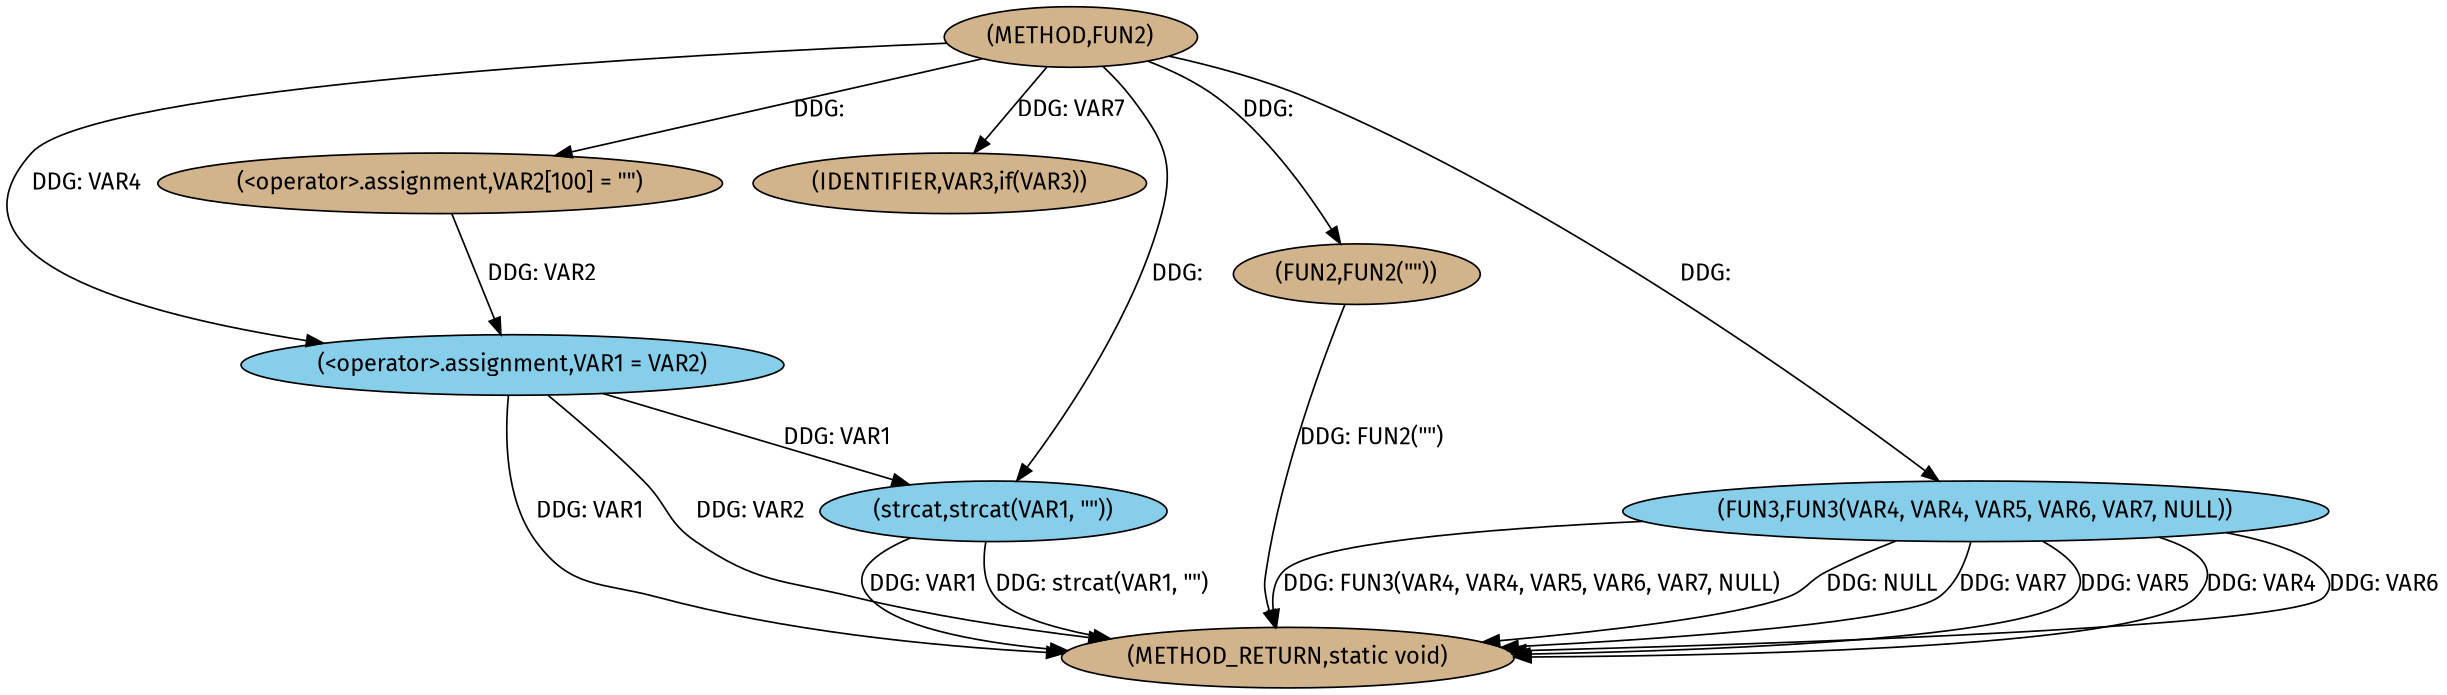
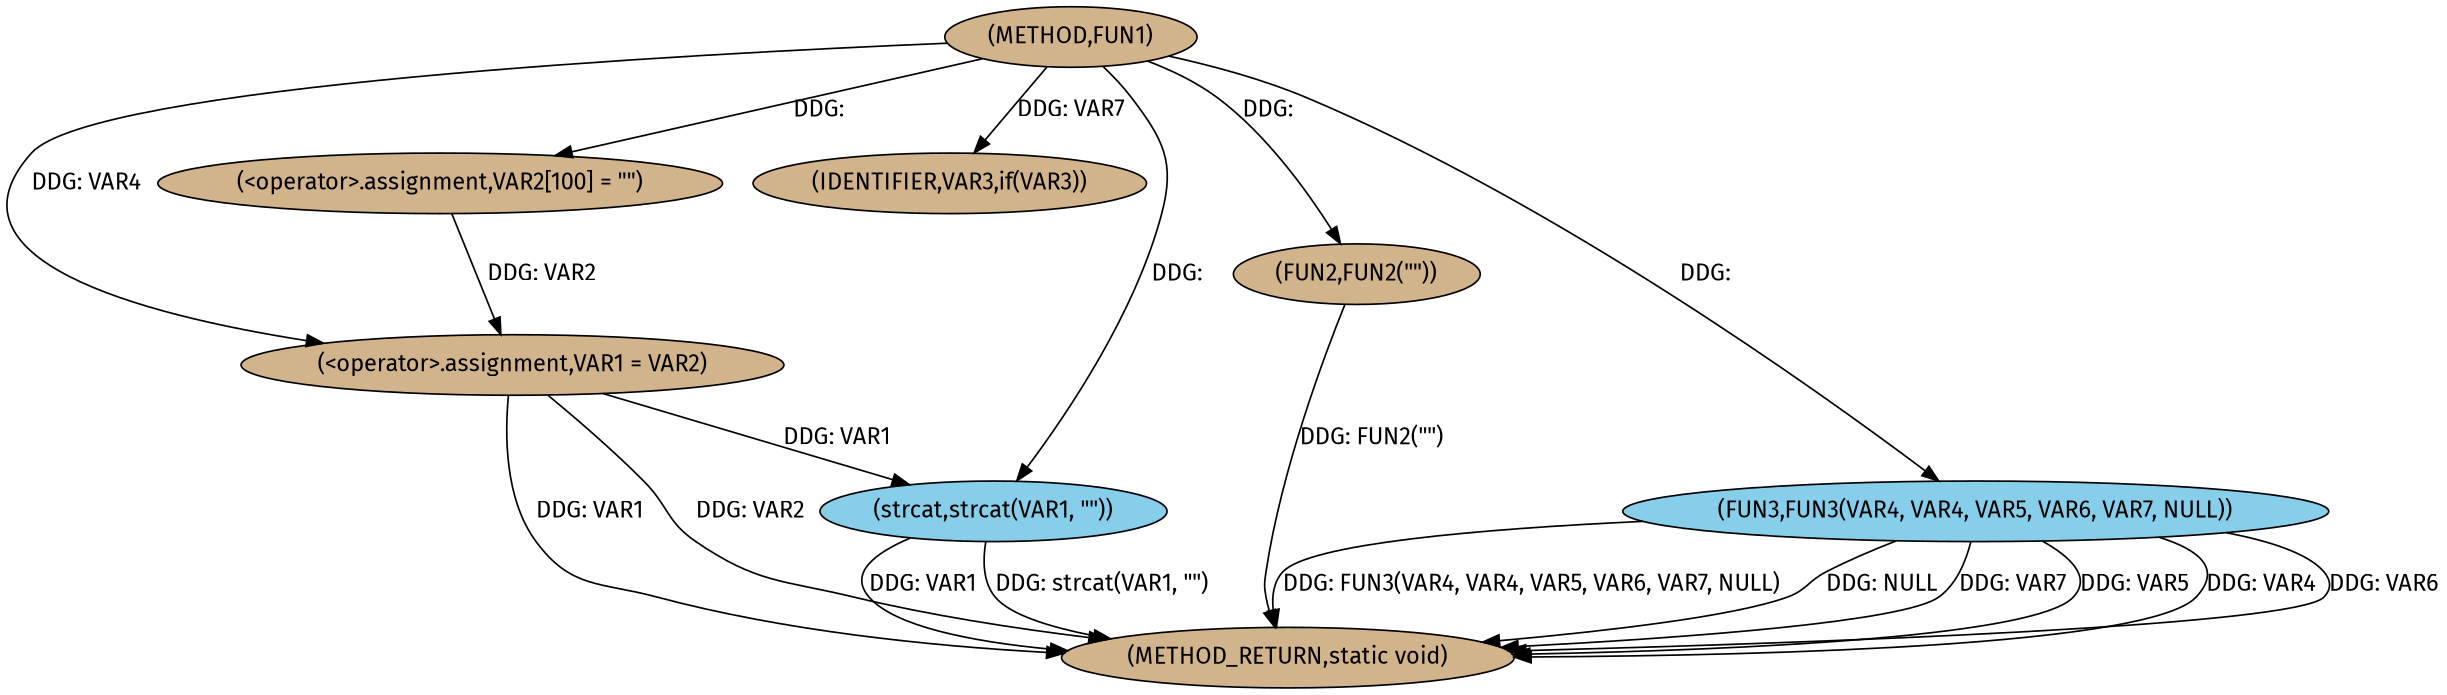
node "(METHOD,FUN2)": label "(METHOD,FUN2)" -> "(METHOD,FUN1)"
node "(<operator>.assignment,VAR1 = VAR2)": fillcolor skyblue -> tan
